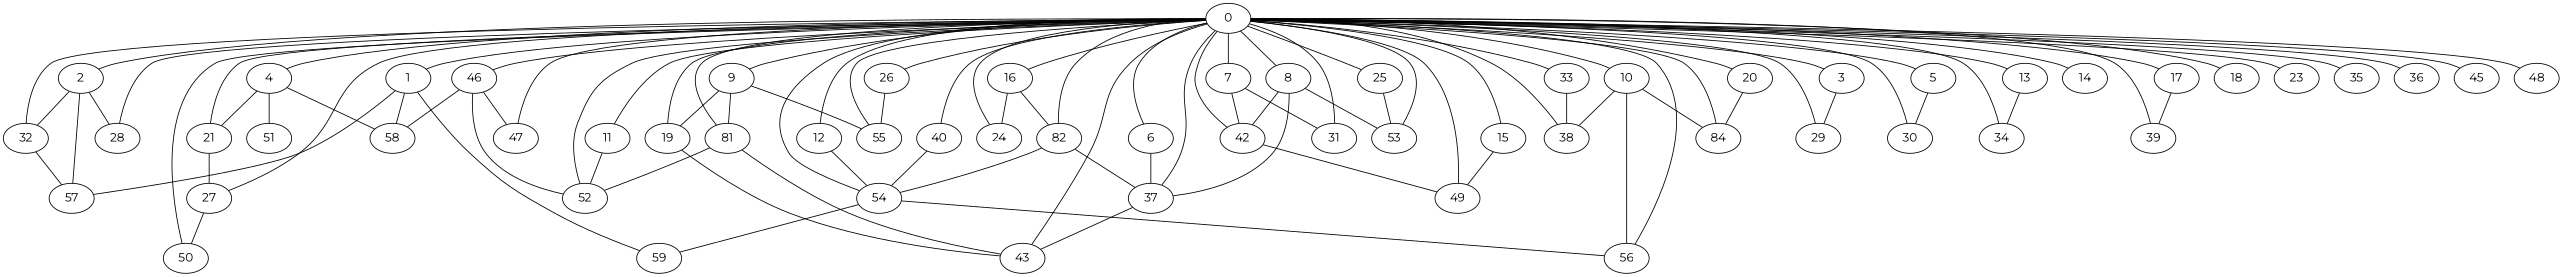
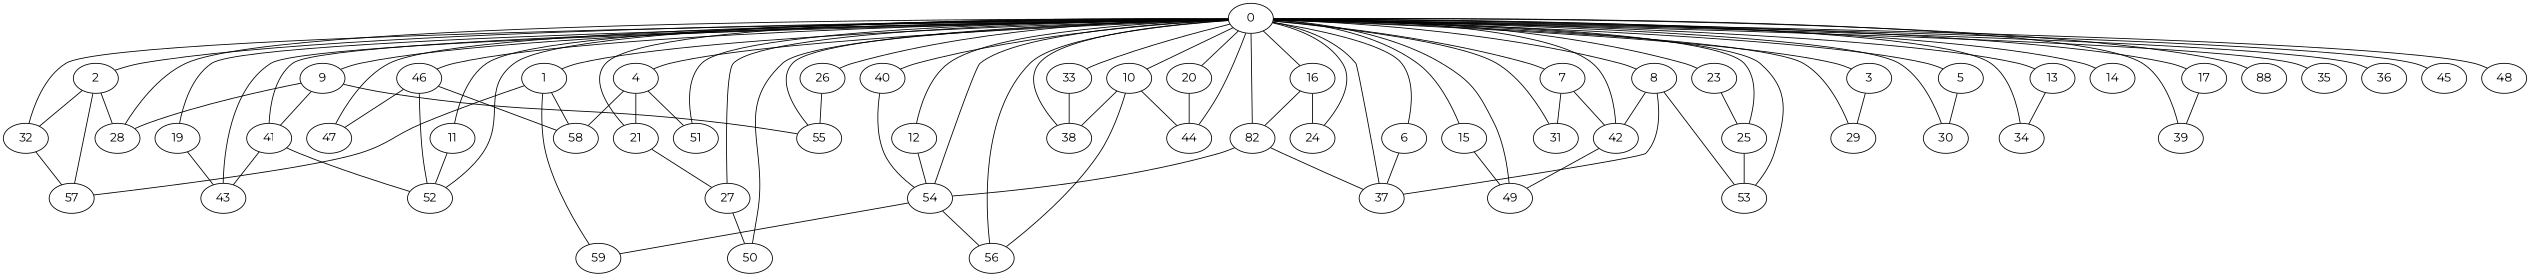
edge "0" -- "51": added
node "18": label "18" -> "88"
edge "23" -- "25": added
edge "9" -- "19": now "9" -- "28"
node "81": label "81" -> "41"
node "84": label "84" -> "44"
edge "37" -- "43": removed
